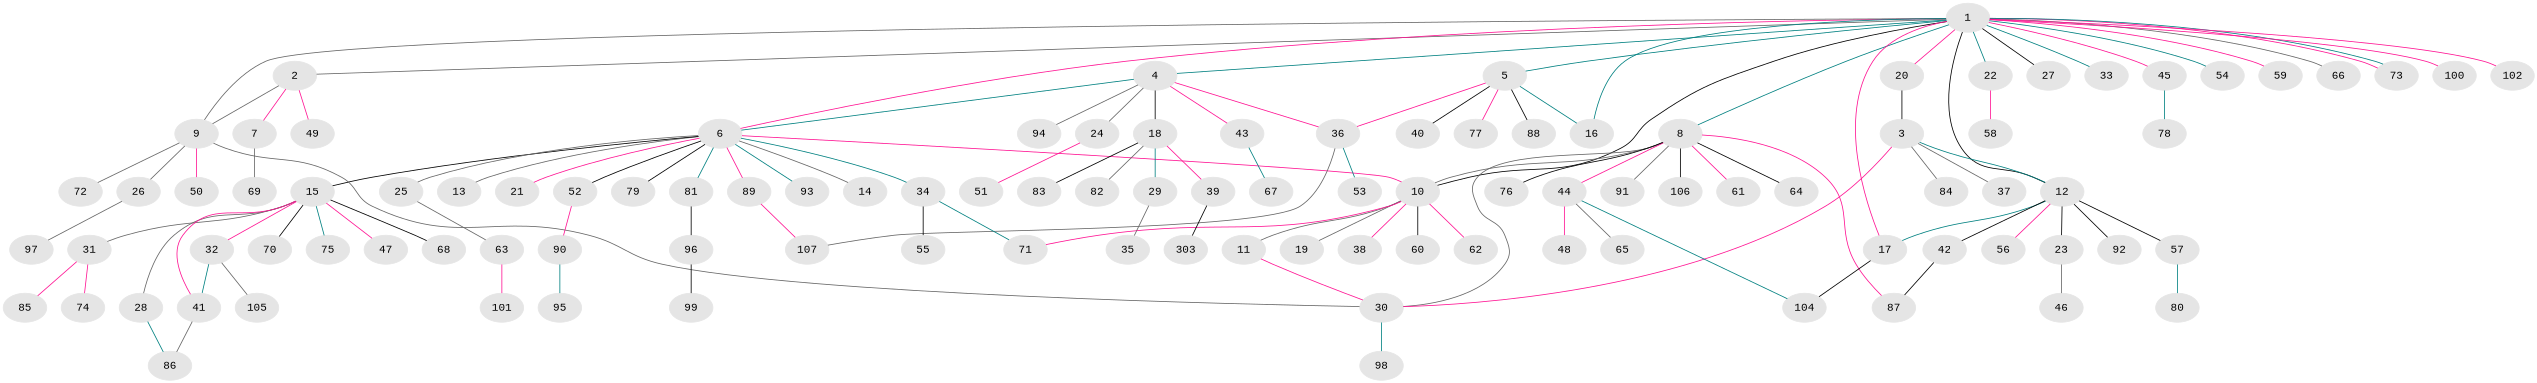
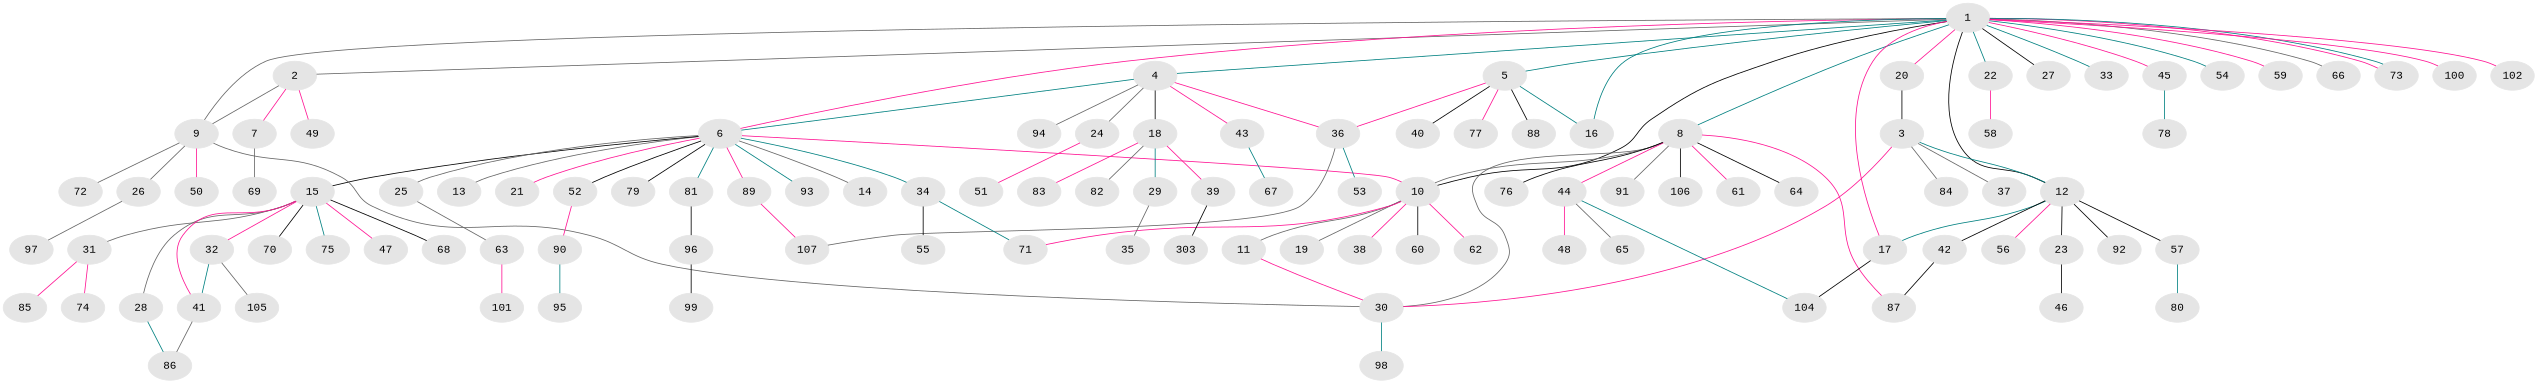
edge "18" -- "83": color black -> deeppink
edge "23" -- "46": color gray40 -> black
